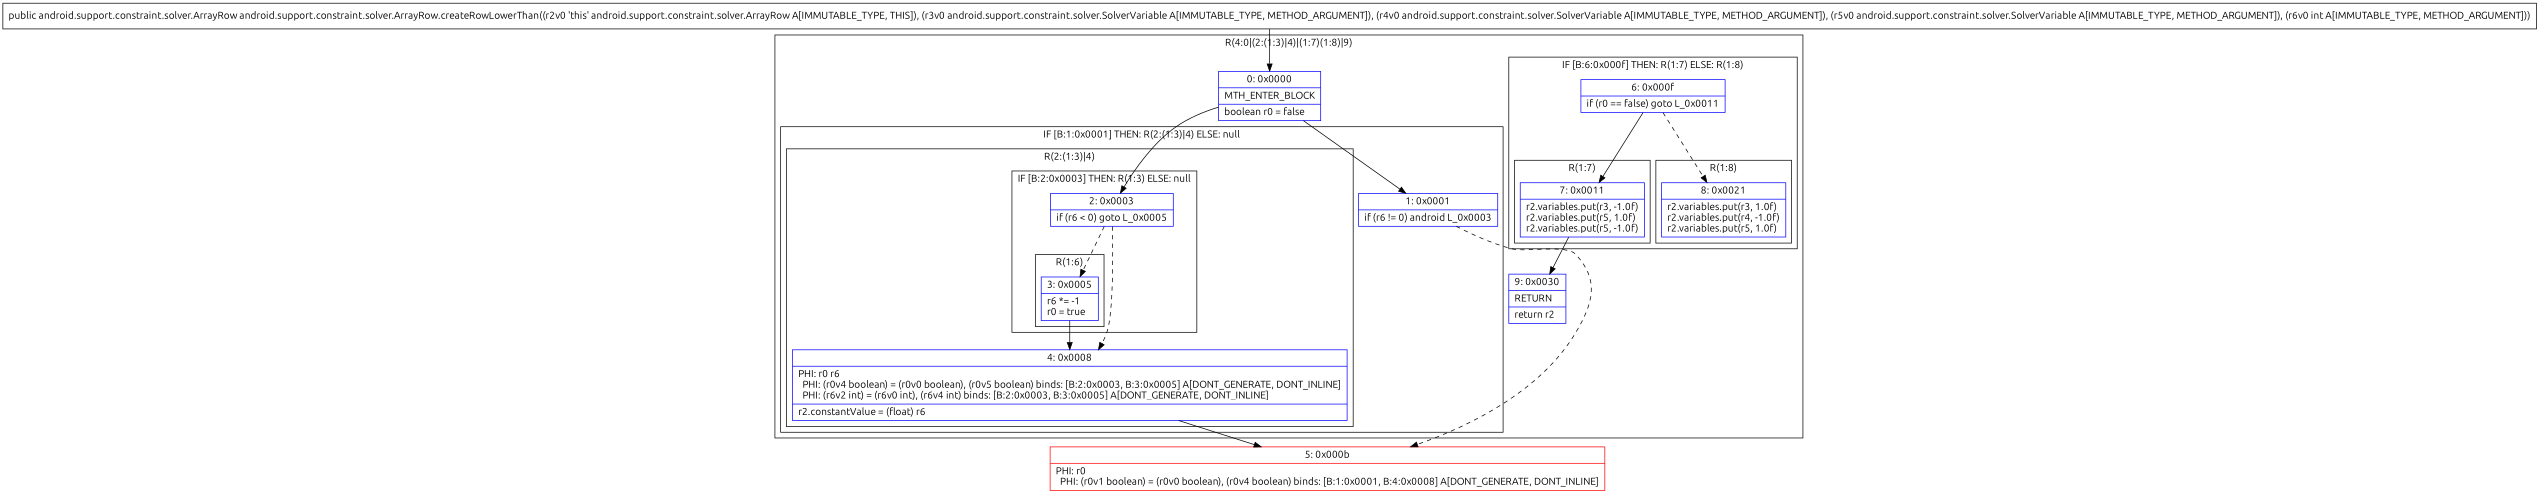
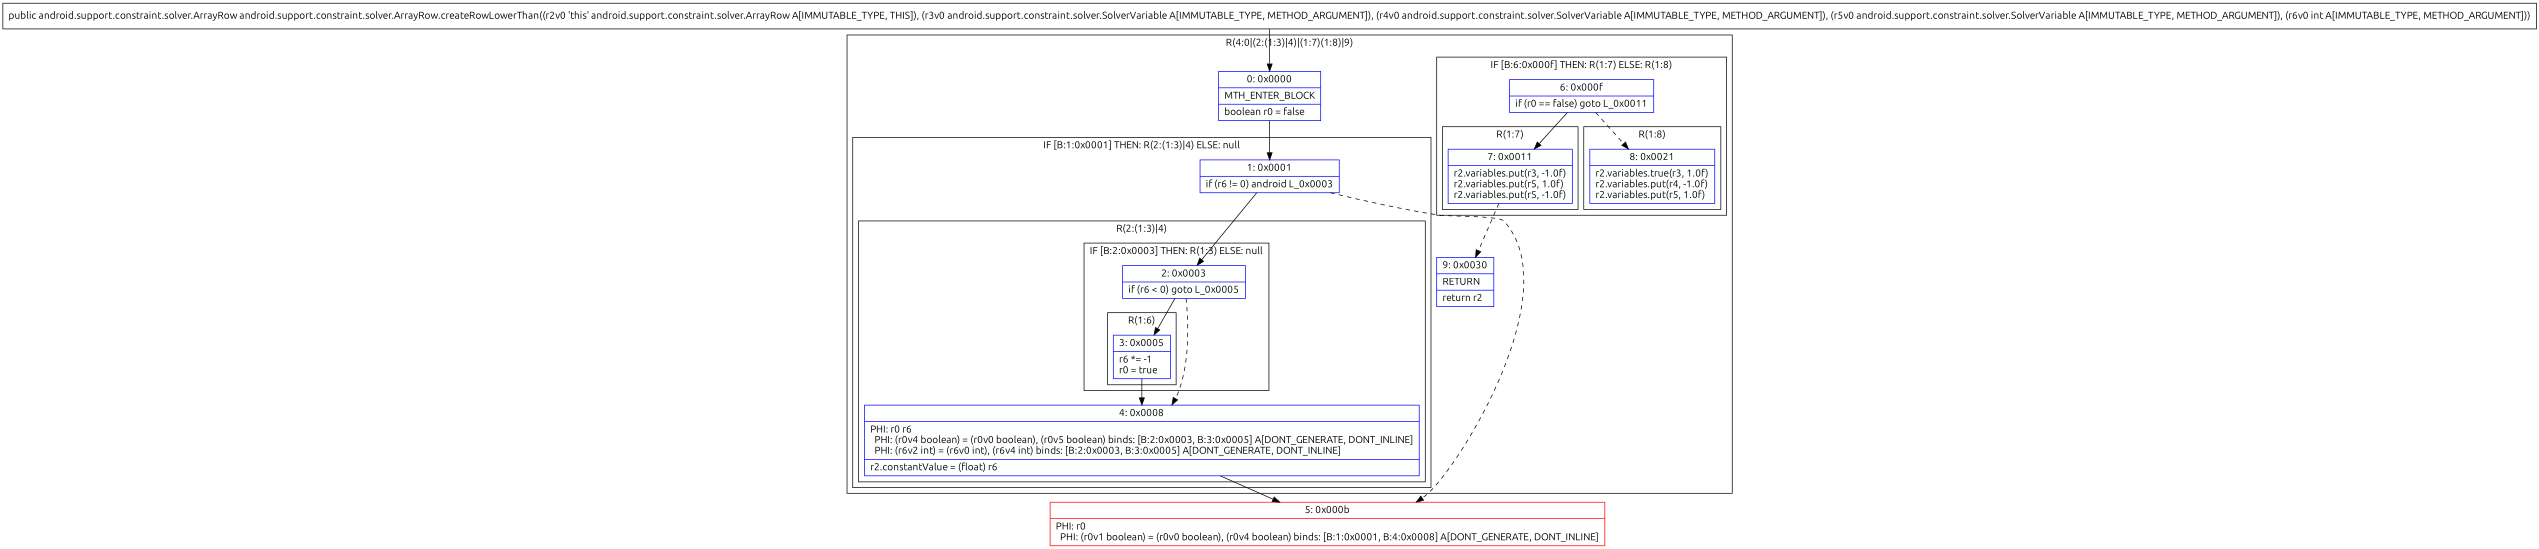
edge "0: 0x0000" -> "2: 0x0003": now "1: 0x0001" -> "2: 0x0003"
node "8: 0x0021": text "r2.variables.put(r3, 1.0f)" -> "r2.variables.true(r3, 1.0f)"
edge "2: 0x0003" -> "3: 0x0005": style dashed -> solid
edge "7: 0x0011" -> "9: 0x0030": style solid -> dashed
